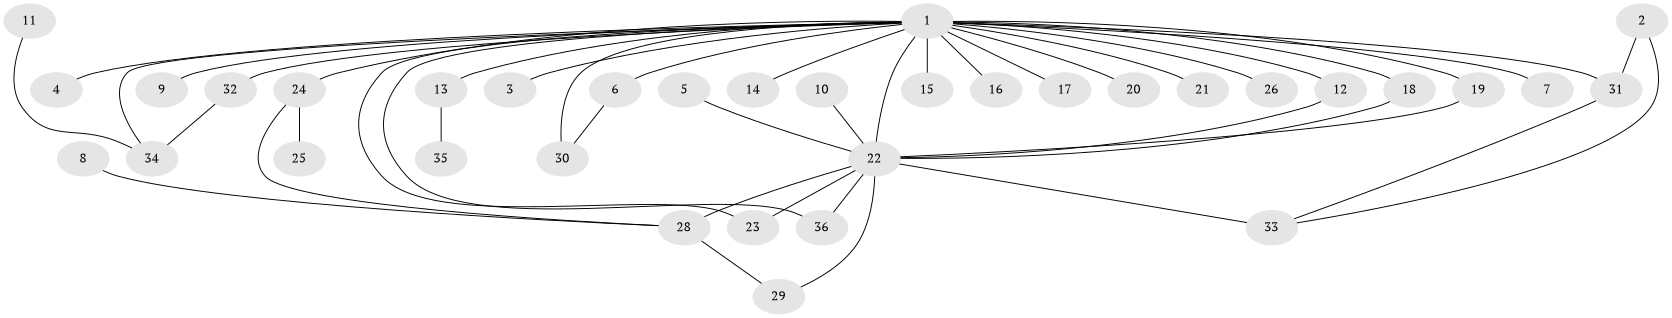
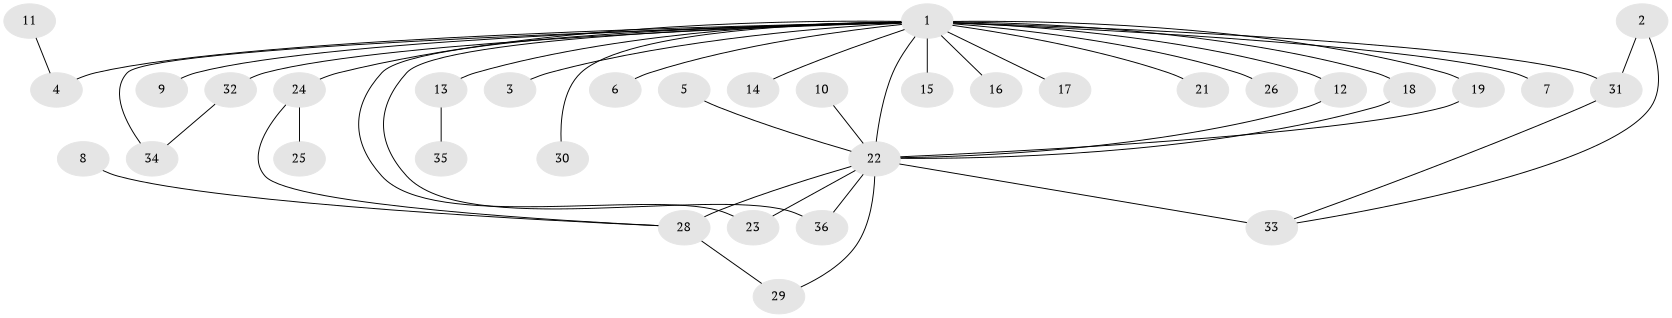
node "20": removed
edge "11" -- "34": now "11" -- "4"
edge "6" -- "30": removed
